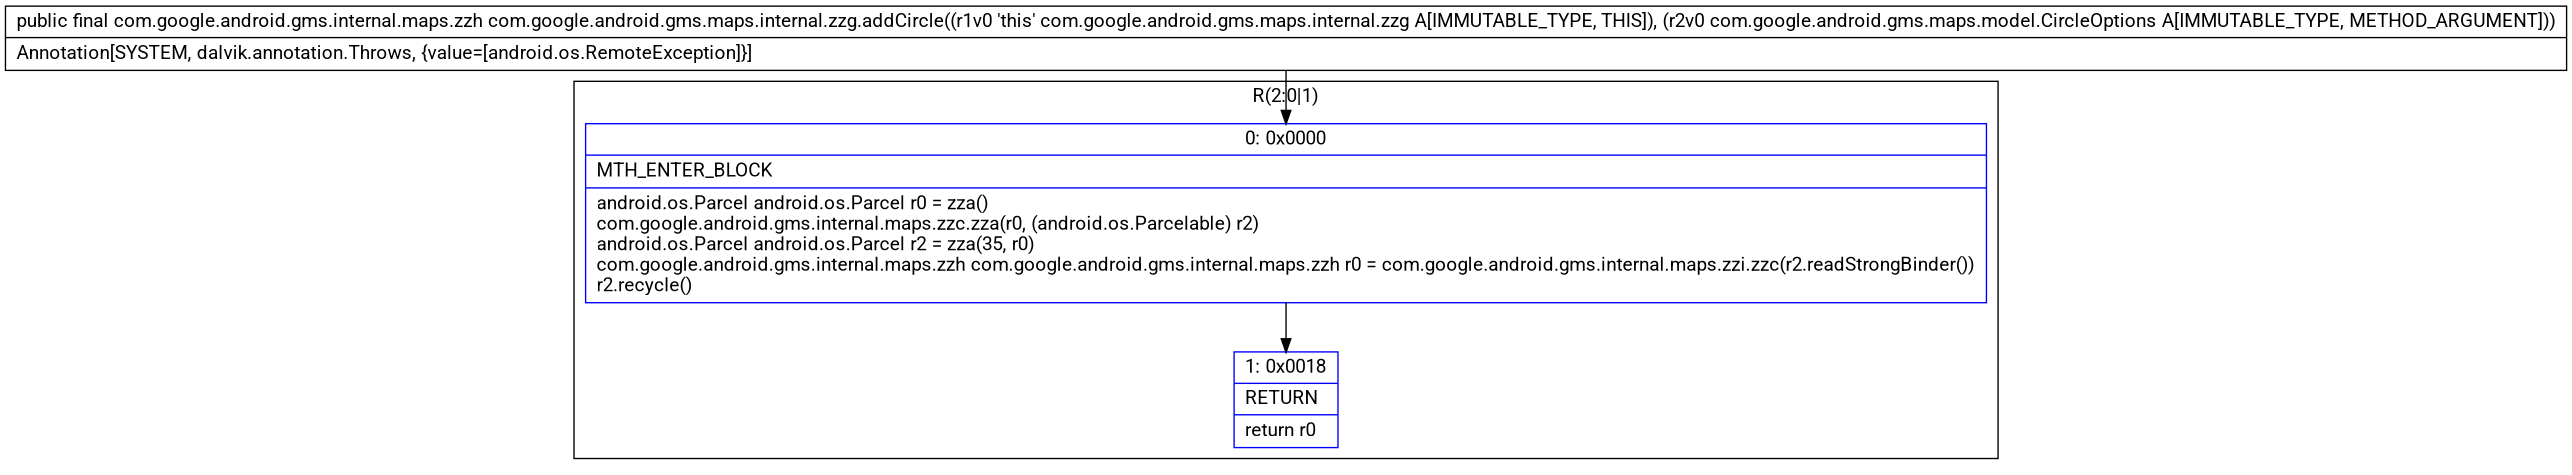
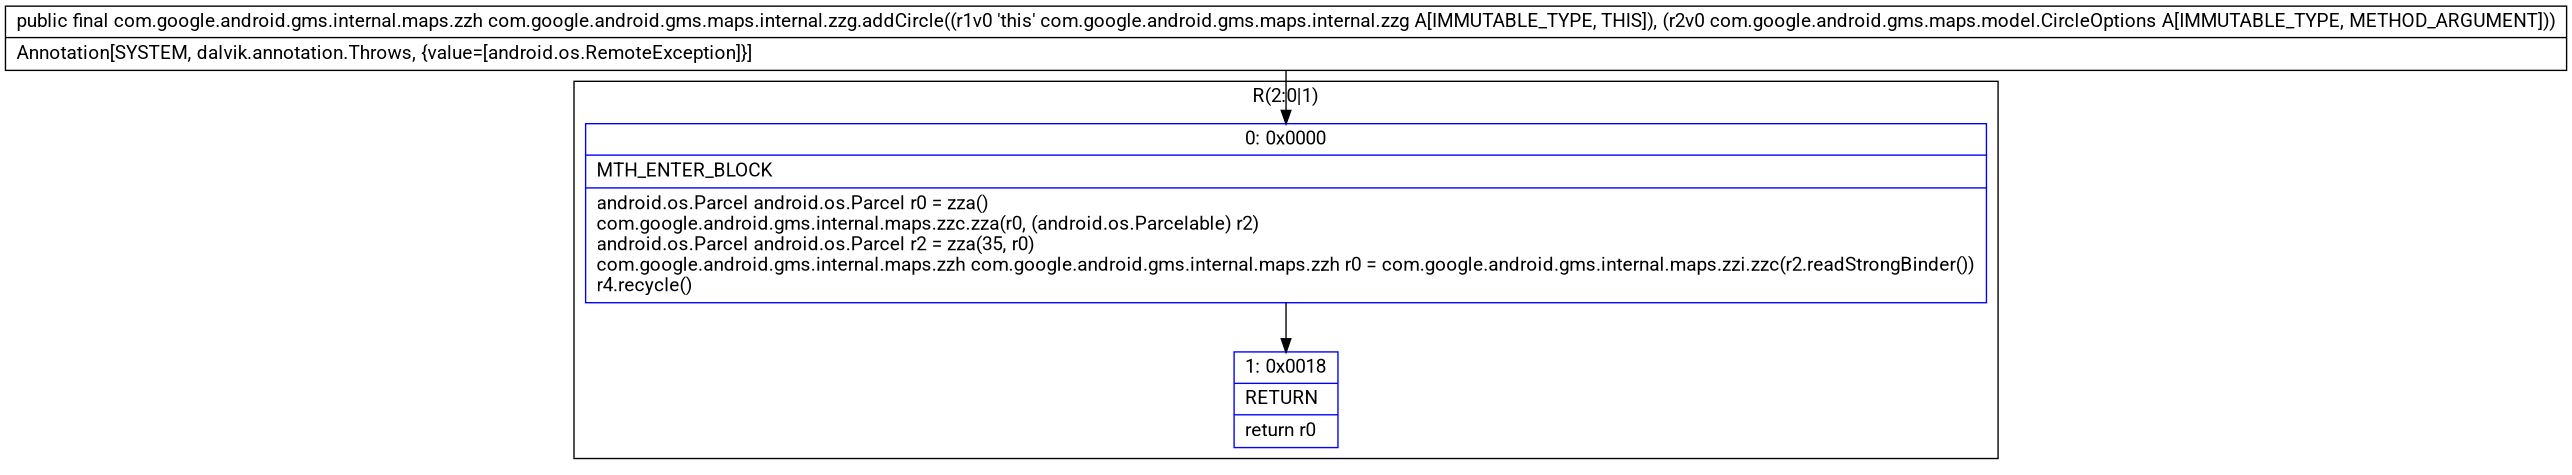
node "0: 0x0000": text "r2.recycle()" -> "r4.recycle()"
